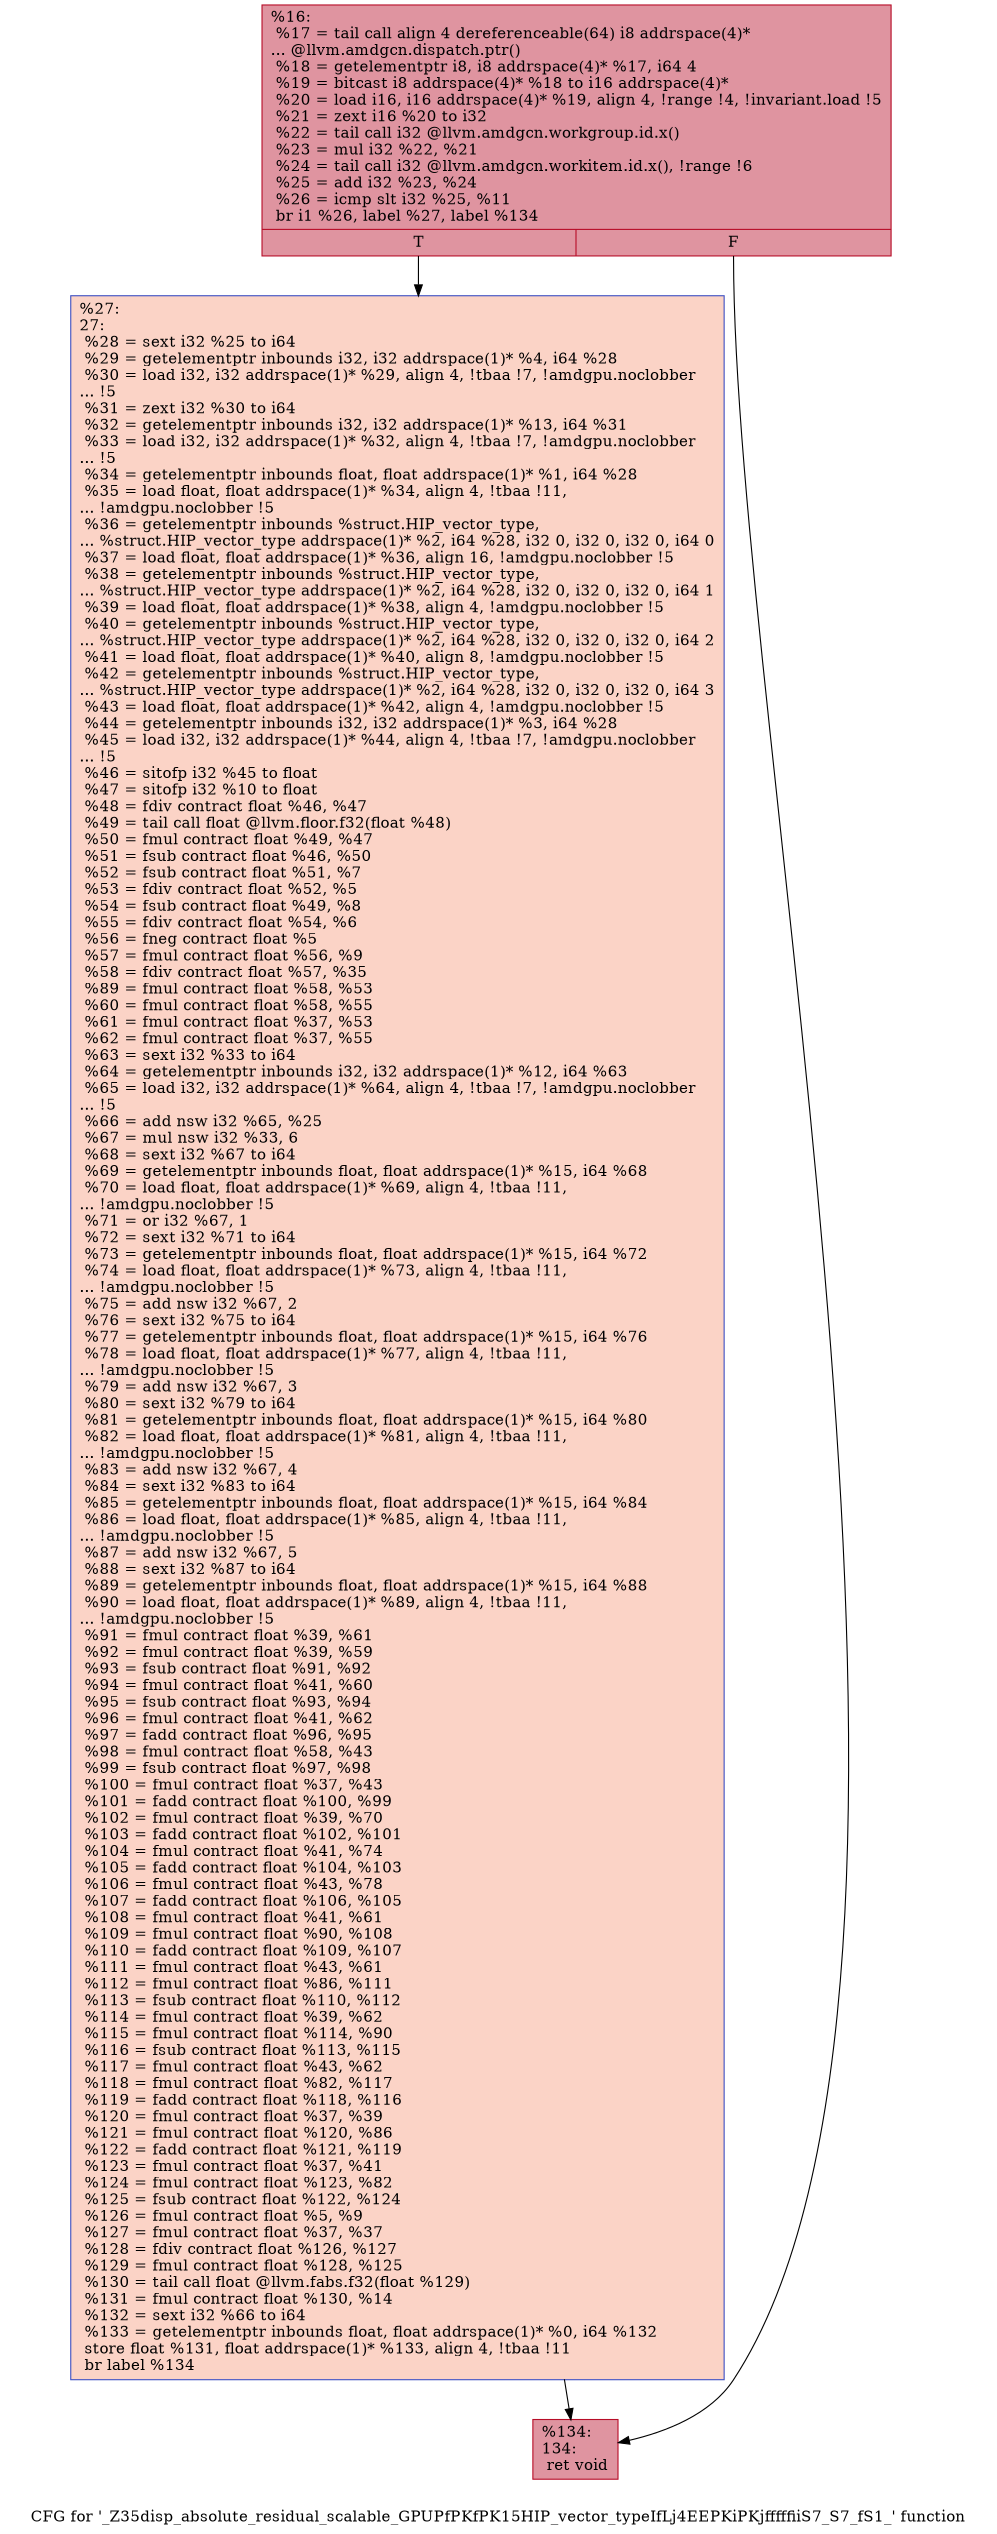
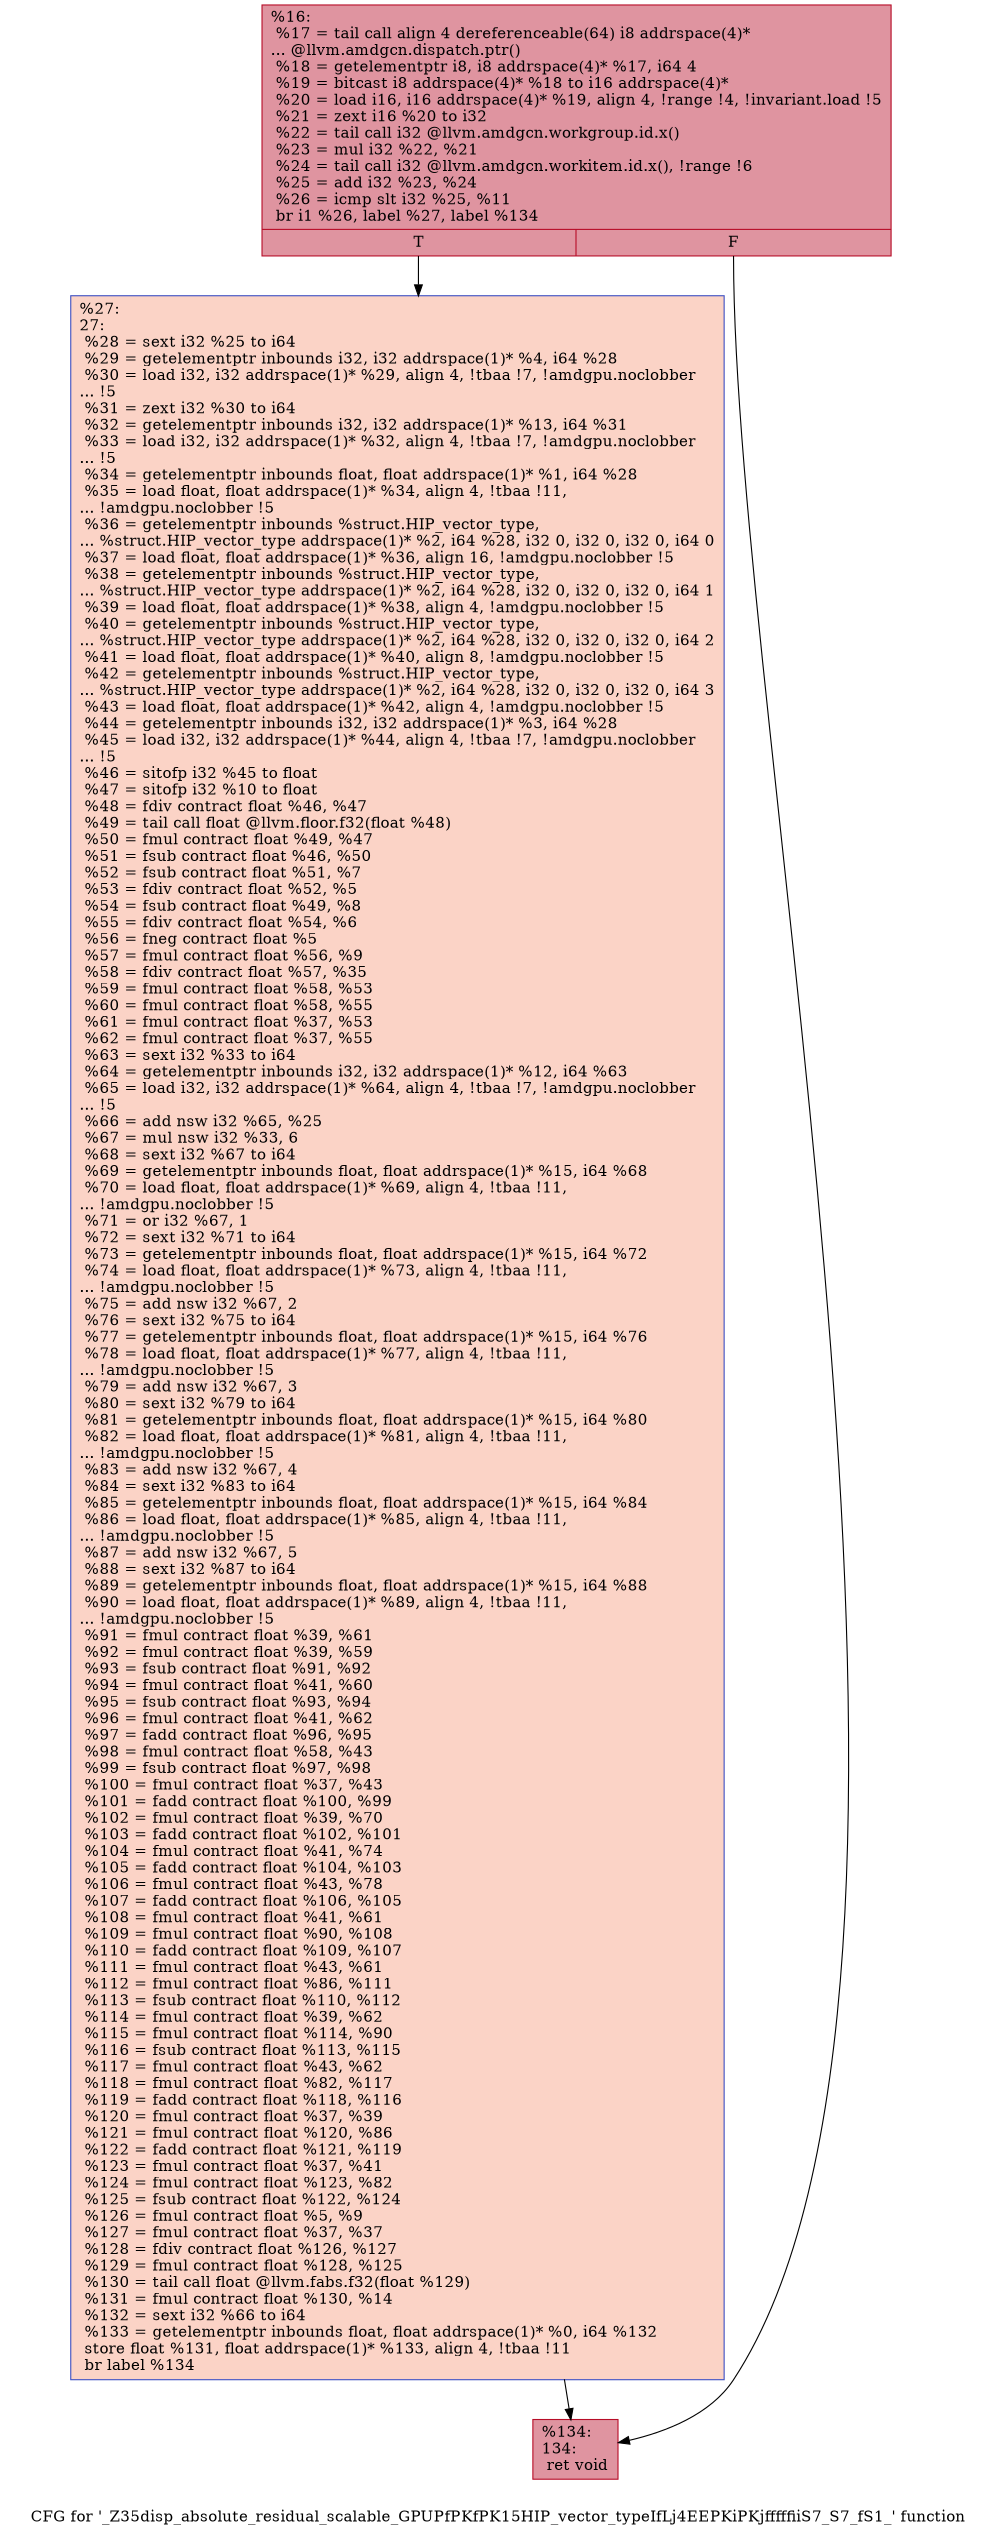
node "%27:": text "%89 = fmul contract float %58, %53" -> "%59 = fmul contract float %58, %53"
